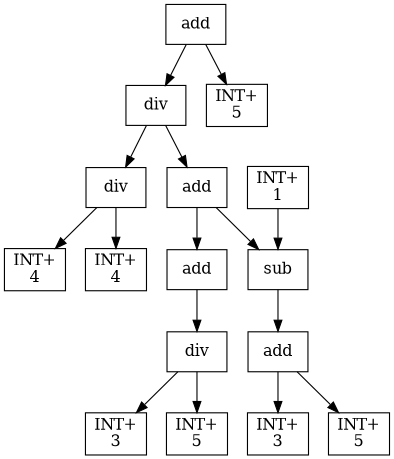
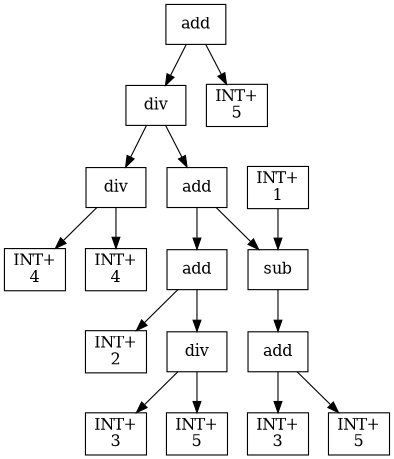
node "INT+ 2": added
